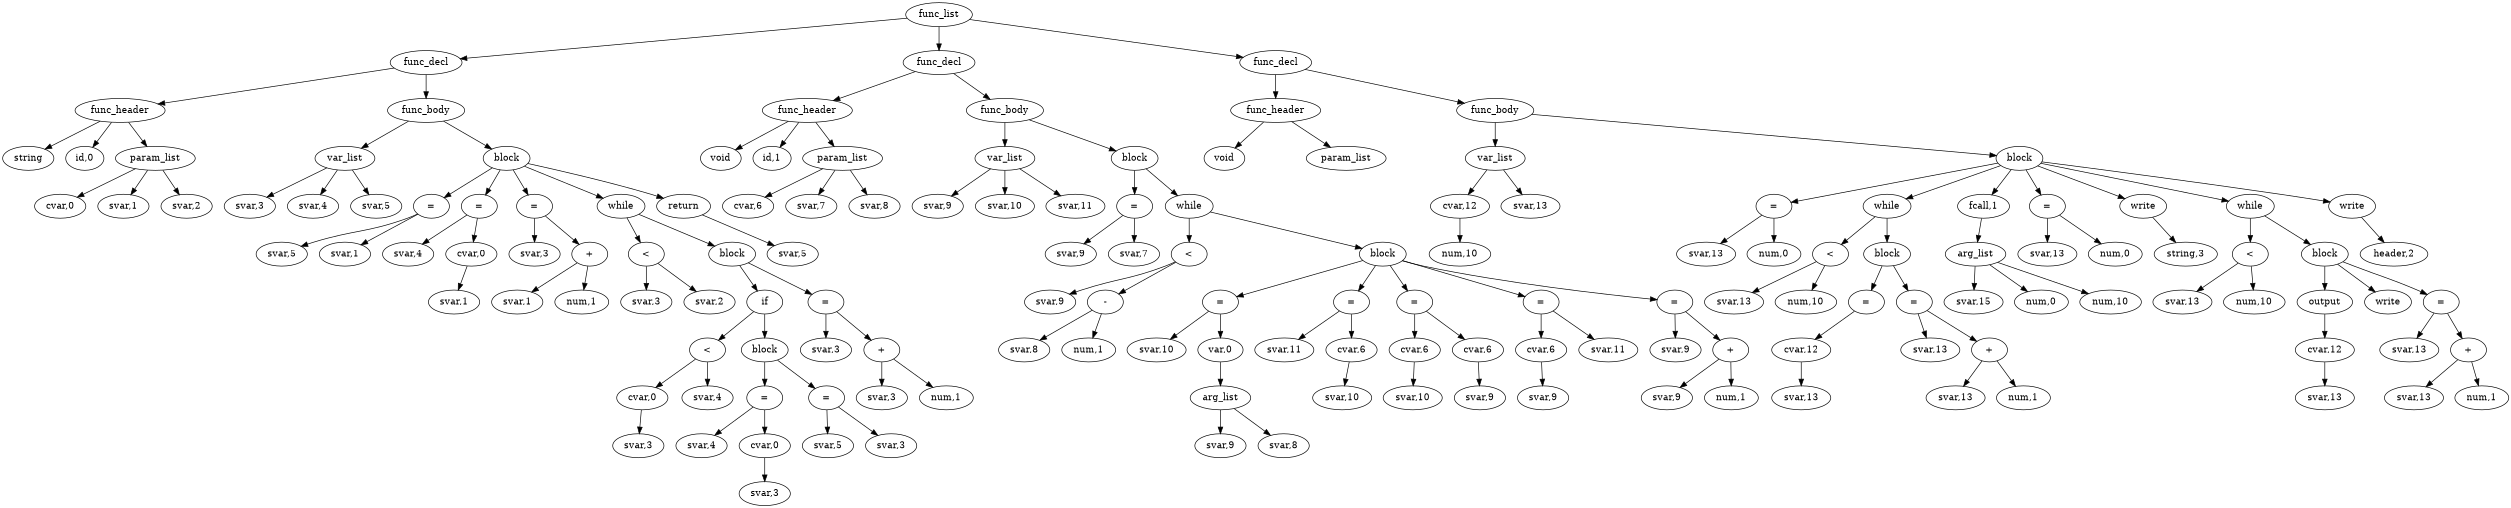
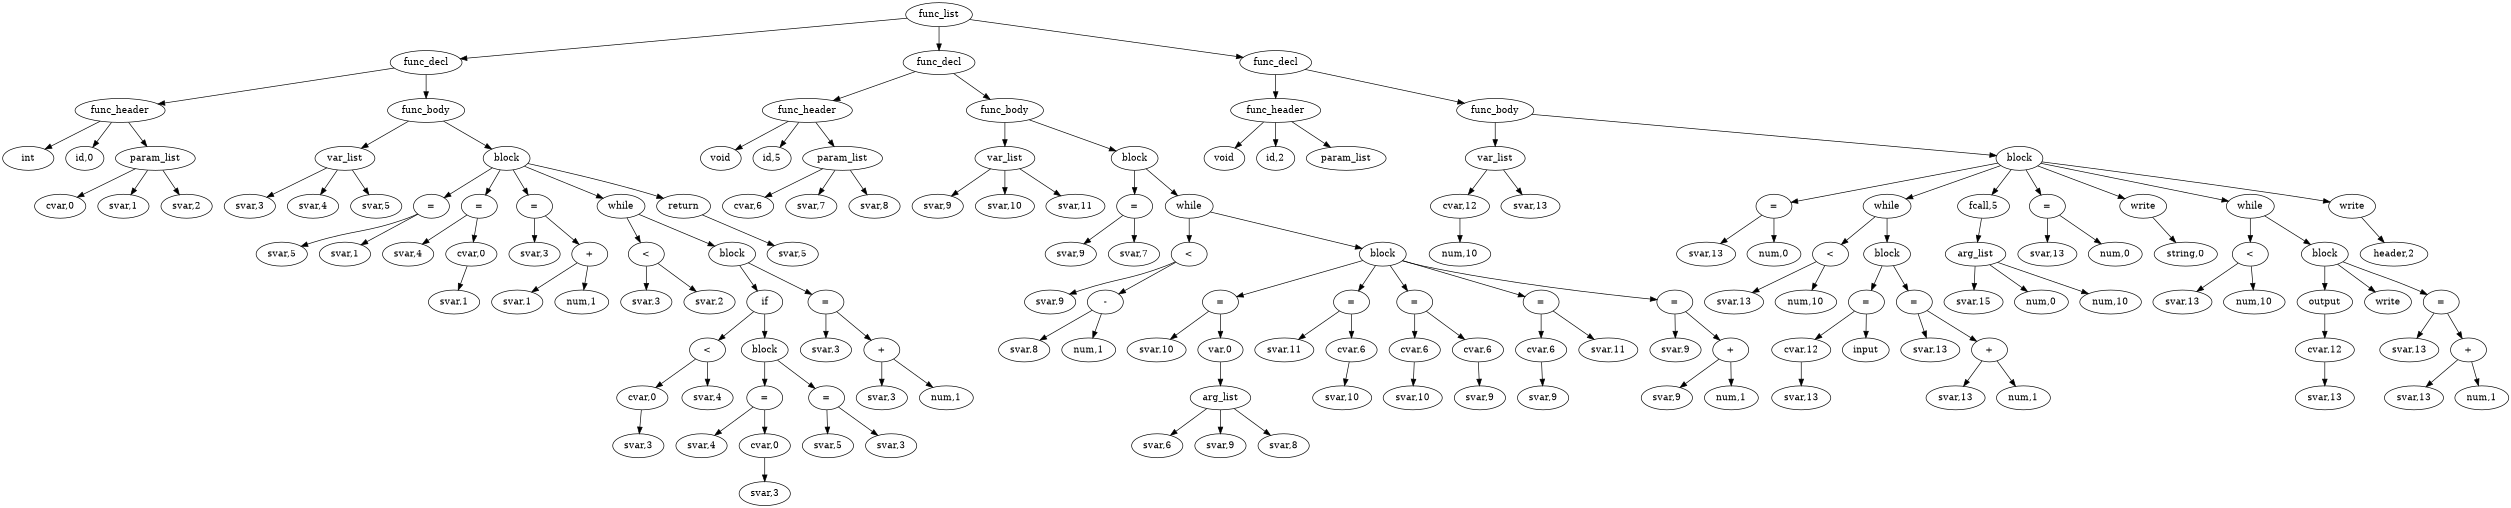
node "string": label "string" -> "int"
node "id,1": label "id,1" -> "id,5"
node "id,2": added
node "fcall,1": label "fcall,1" -> "fcall,5"
node "string,3": label "string,3" -> "string,0"
node "input": added
node "svar,6": added
